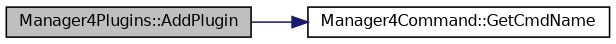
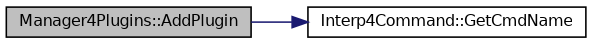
node "Manager4Command::GetCmdName": label "Manager4Command::GetCmdName" -> "Interp4Command::GetCmdName"
